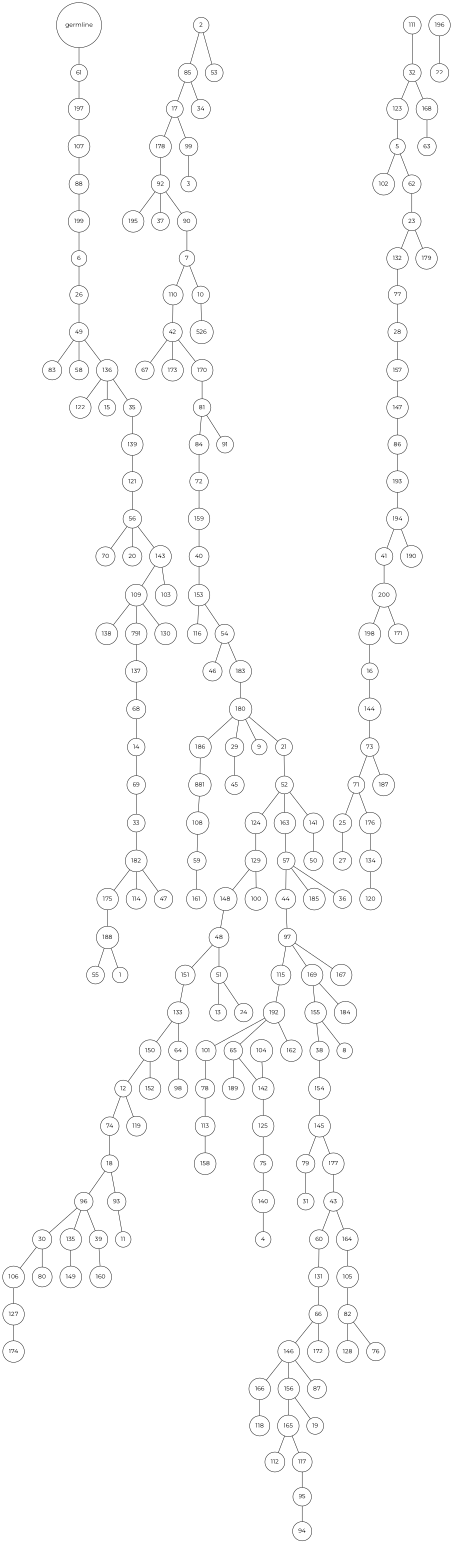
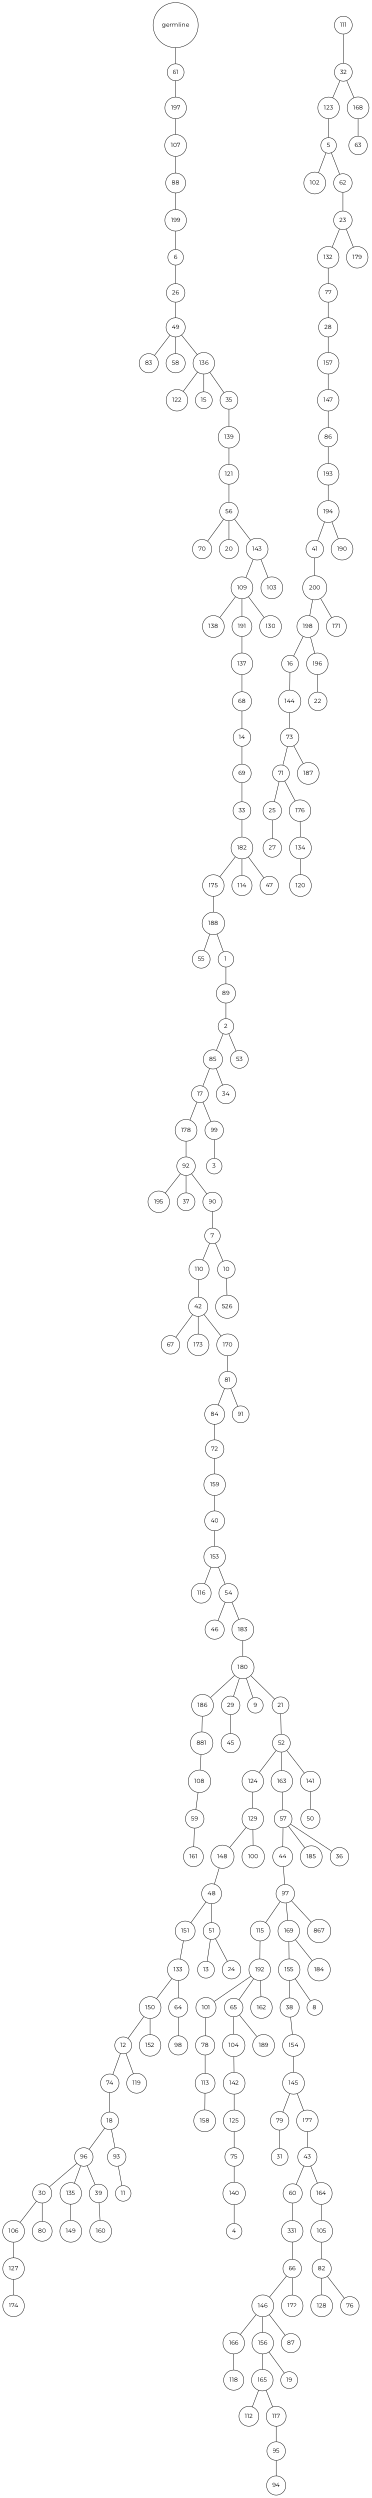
node "791": label "791" -> "191"
edge "198" -- "196": added
node "167": label "167" -> "867"
node "89": added
edge "65" -- "142": now "65" -- "104"
node "131": label "131" -> "331"
